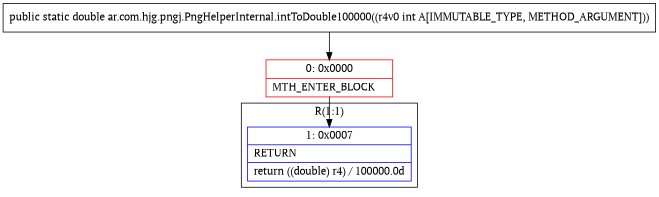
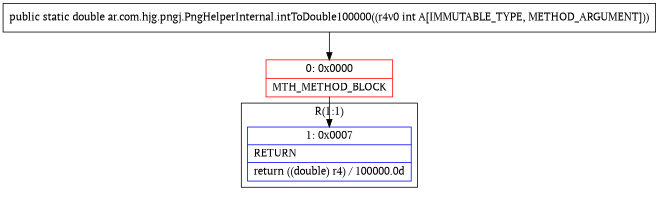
node "0: 0x0000": text "MTH_ENTER_BLOCK" -> "MTH_METHOD_BLOCK"
